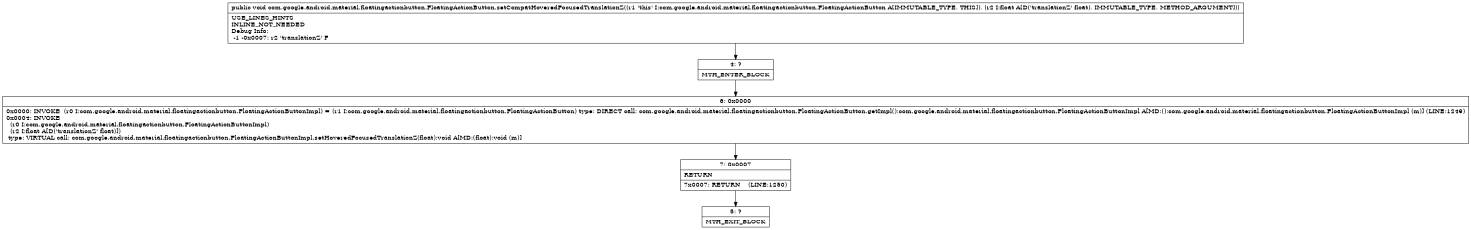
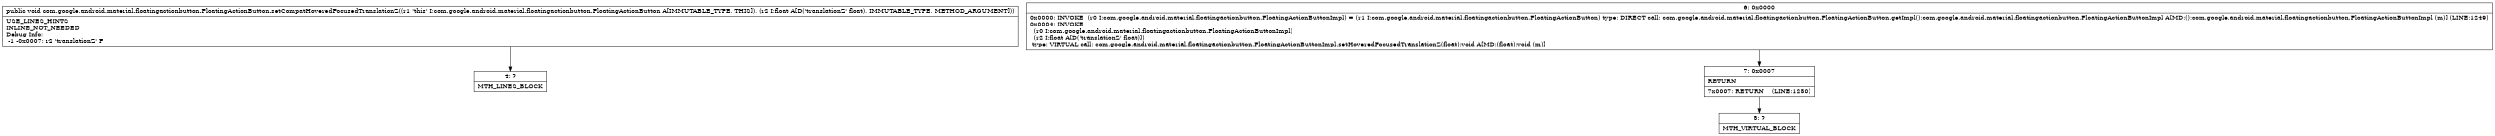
node "4: ?": text "MTH_ENTER_BLOCK" -> "MTH_LINES_BLOCK"
edge "4: ?" -> "6: 0x0000": removed
node "5: ?": text "MTH_EXIT_BLOCK" -> "MTH_VIRTUAL_BLOCK"
